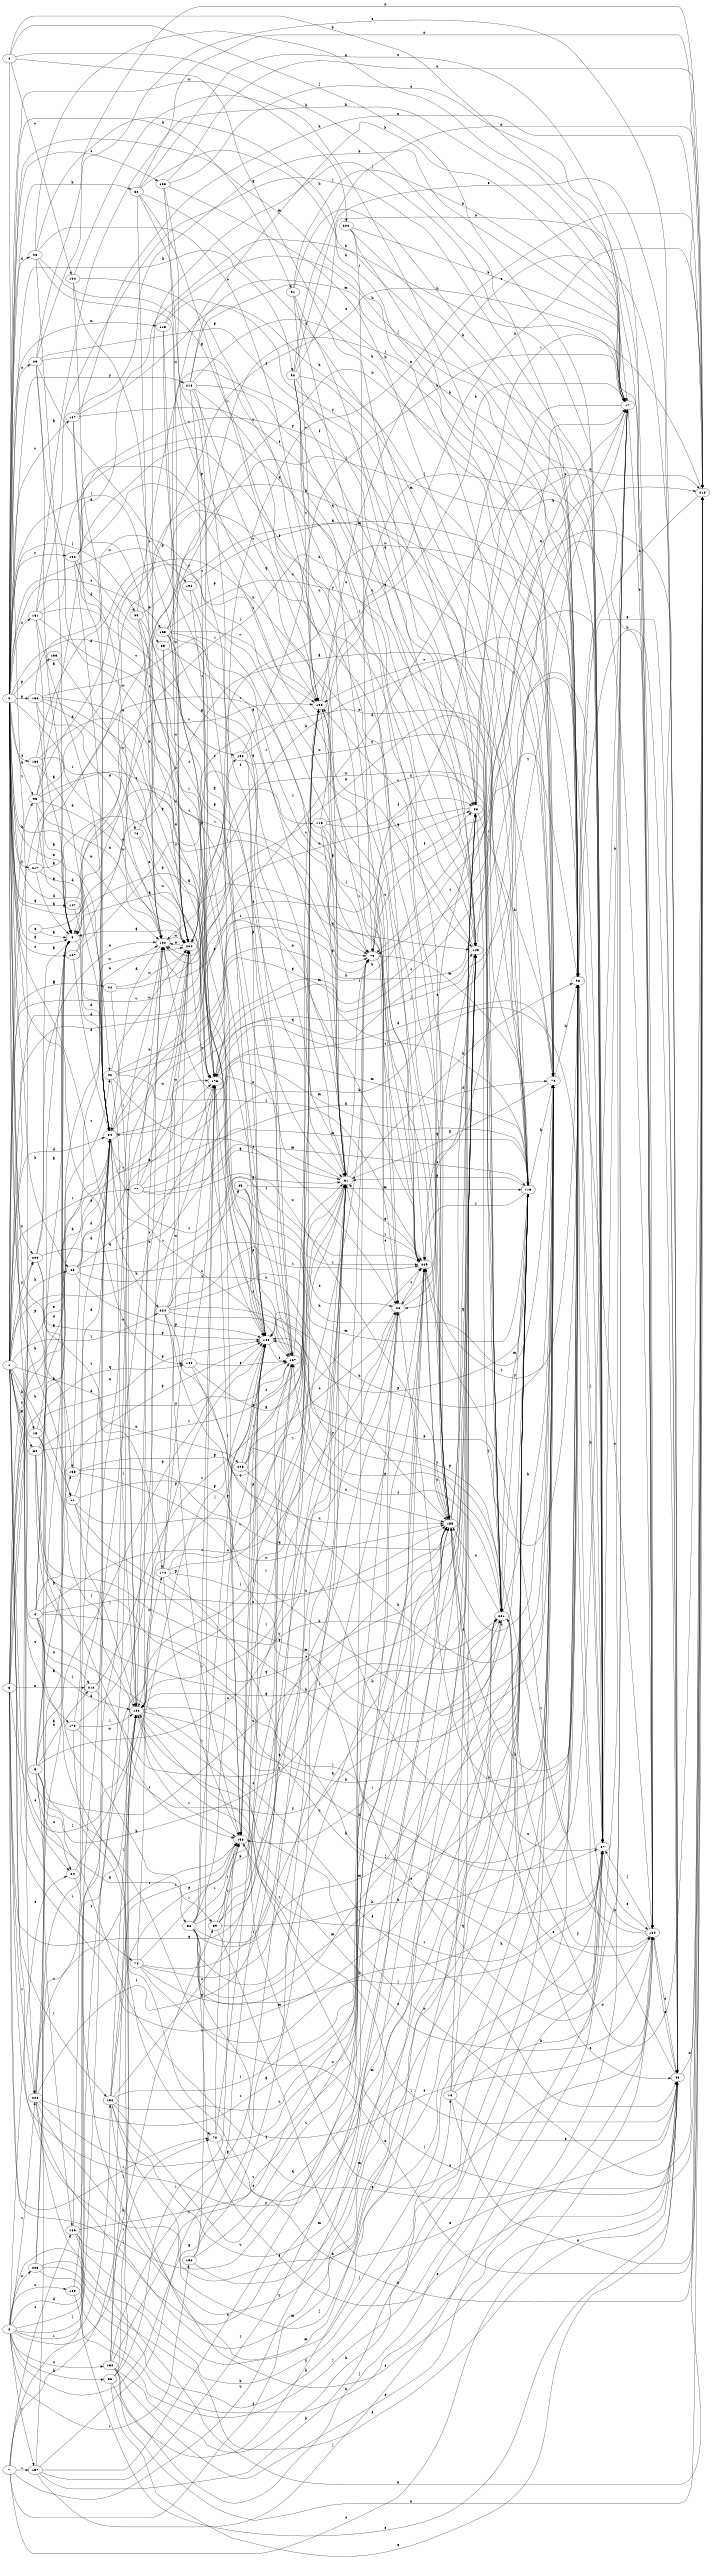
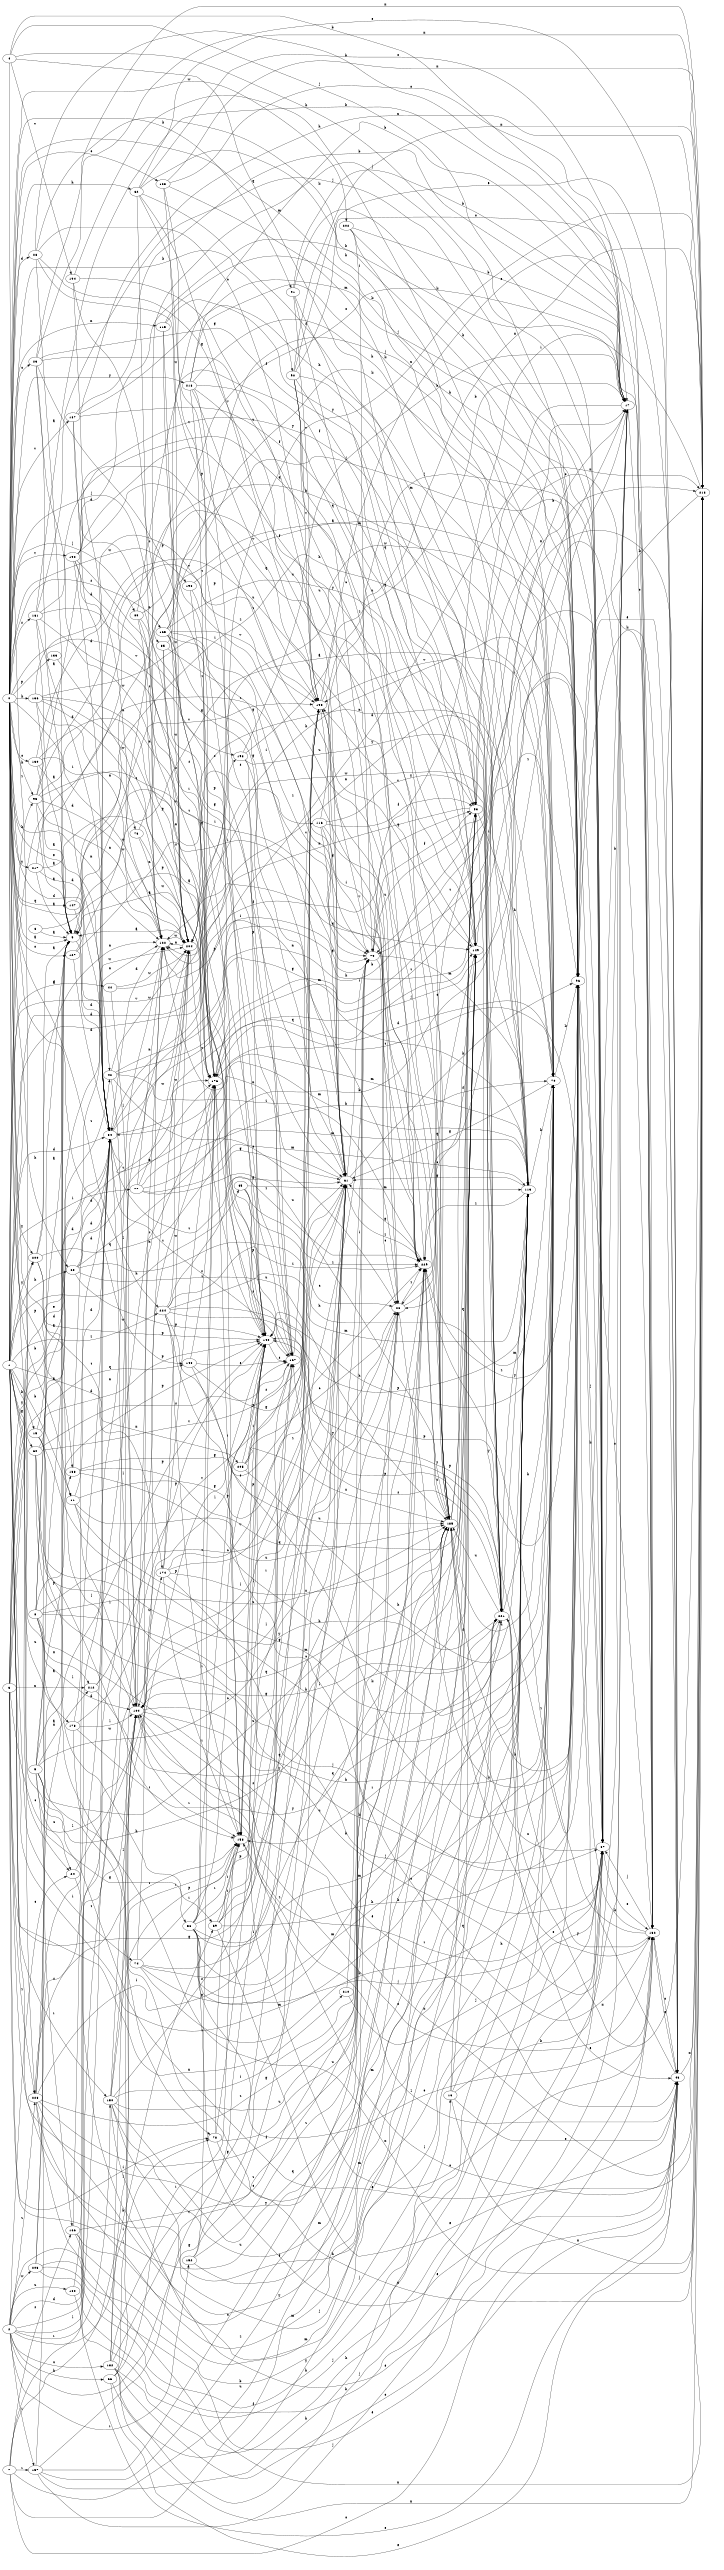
edge "0" -> "136": label "p" -> "k"
node "210": added
